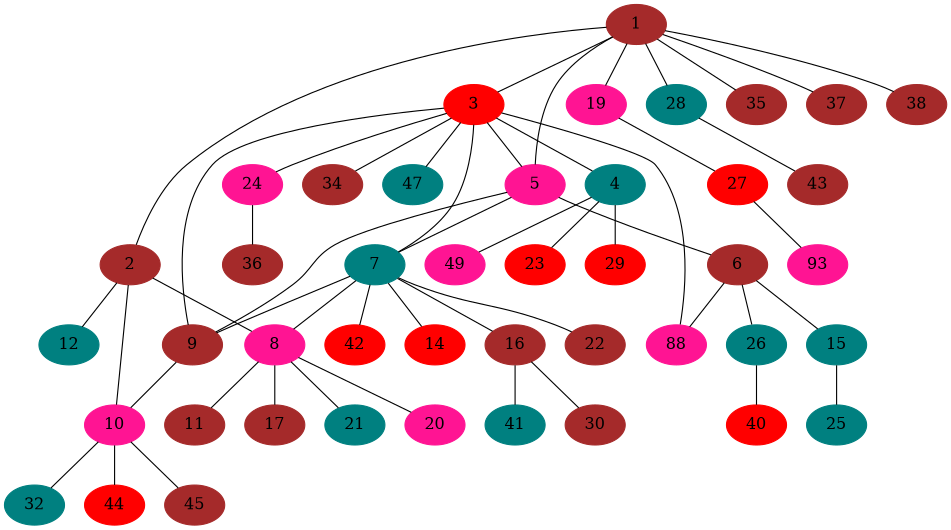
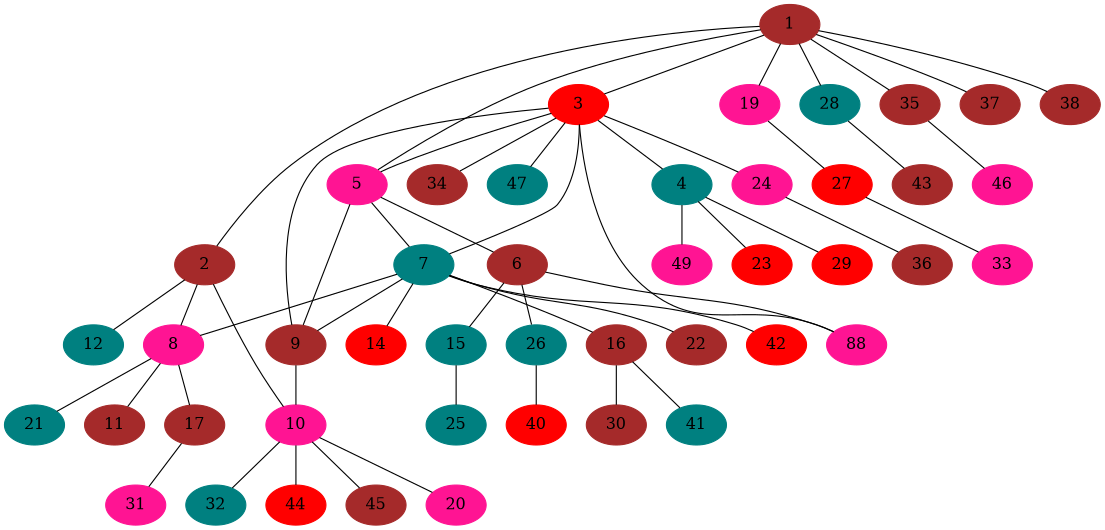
node "46": added
node "93": label "93" -> "33"
edge "8" -- "20": now "10" -- "20"
node "31": added
